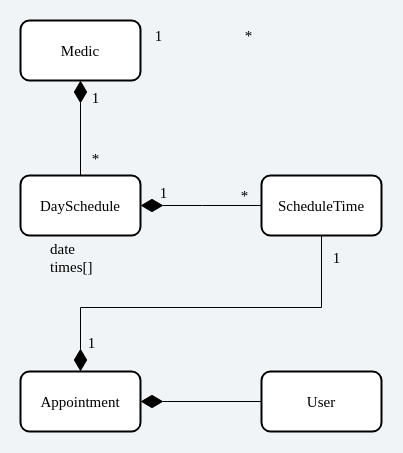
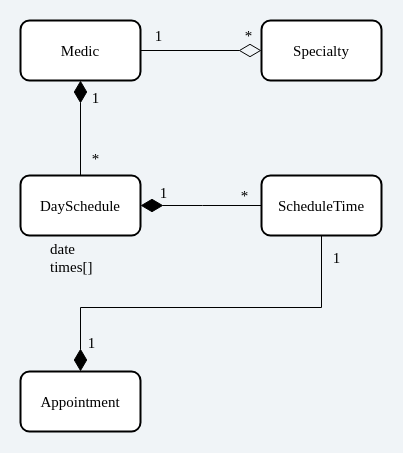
edge "Medic" -> "Specialty": added
node "Specialty": added
edge "User" -> "Appointment": removed
node "User": removed
